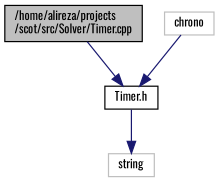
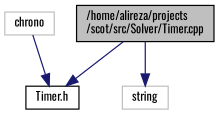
edge "Timer.h" -> "string": now "/home/alireza/projects /scot/src/Solver/Timer.cpp" -> "string"
